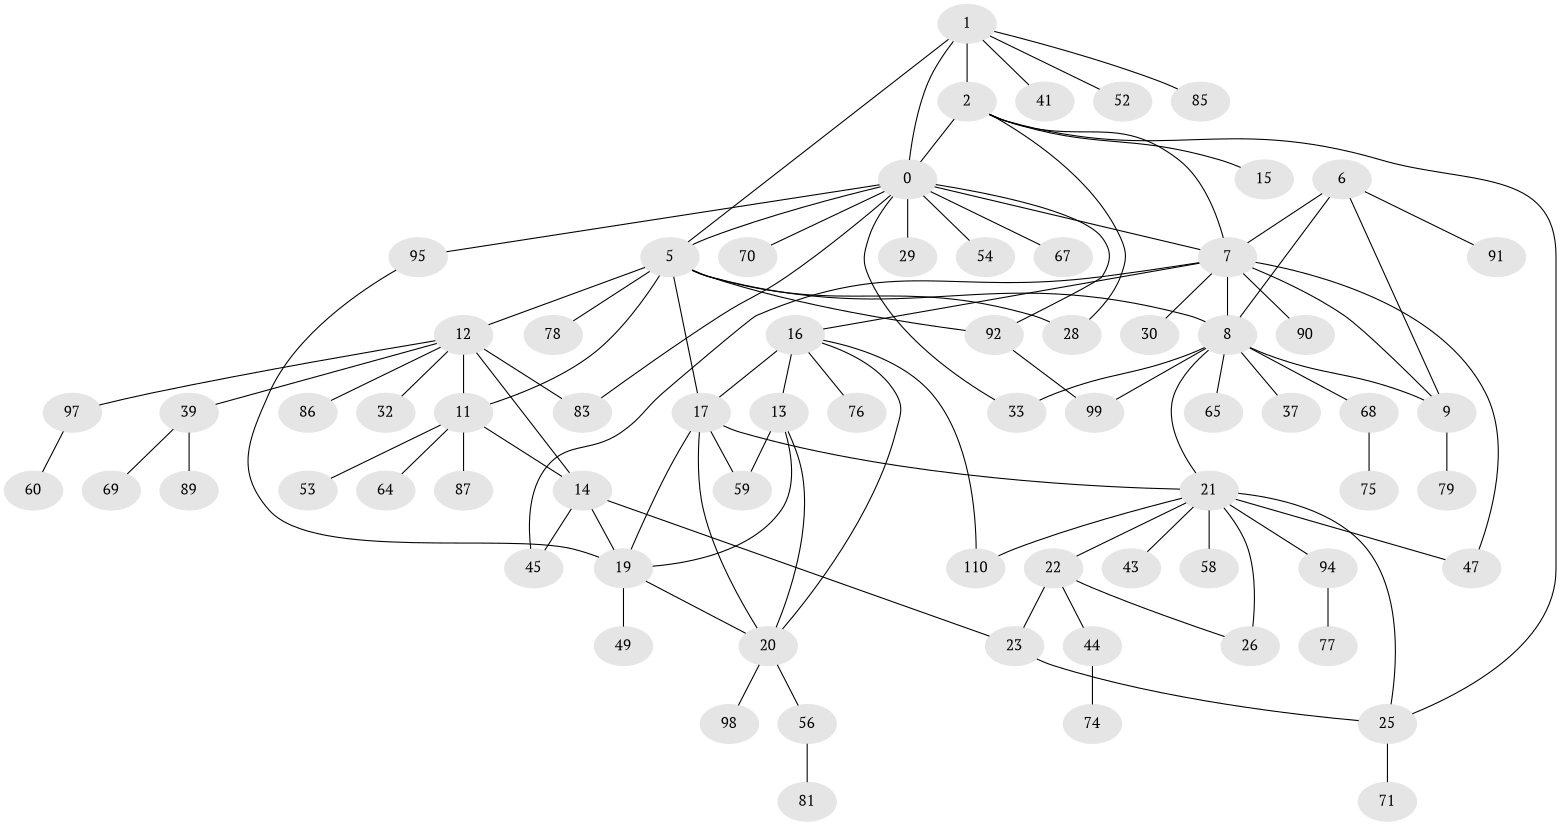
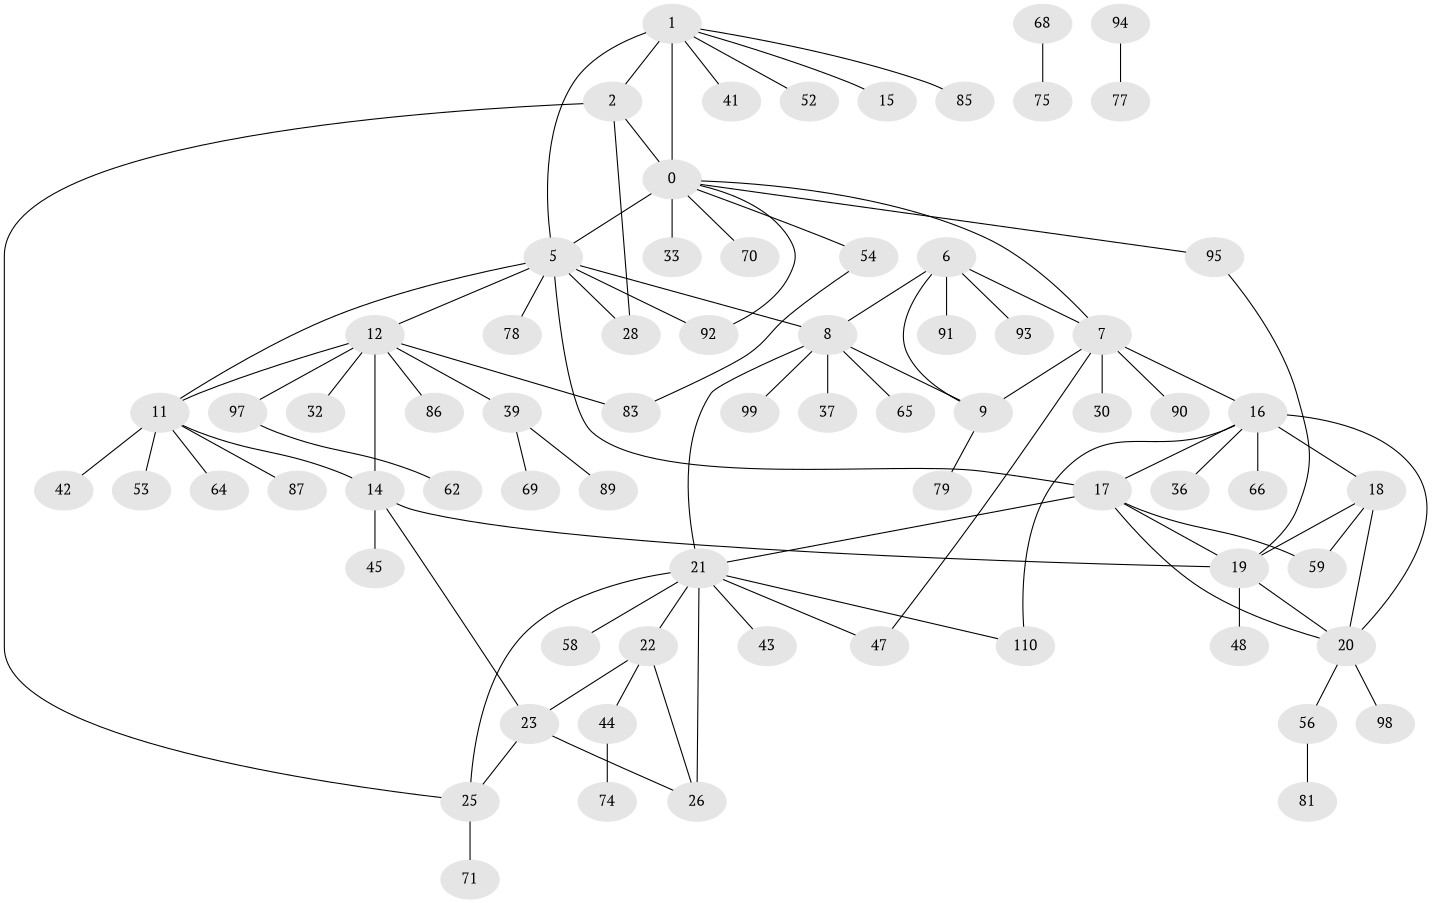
edge "2" -- "7": removed
edge "2" -- "15": now "1" -- "15"
node "29": removed
node "67": removed
edge "7" -- "8": removed
edge "0" -- "83": now "54" -- "83"
edge "7" -- "45": removed
node "93": added
edge "92" -- "99": removed
edge "8" -- "33": removed
edge "8" -- "68": removed
node "13": label "13" -> "18"
node "76": label "76" -> "36"
node "60": label "60" -> "62"
node "42": added
node "66": added
edge "21" -- "94": removed
node "49": label "49" -> "48"
edge "23" -- "26": added
